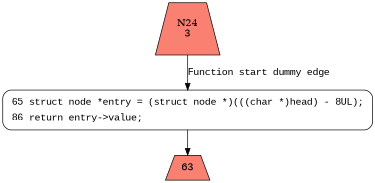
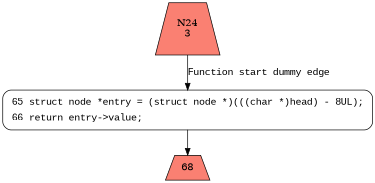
node "65": text "86" -> "66"
node "63": label "63" -> "68"
